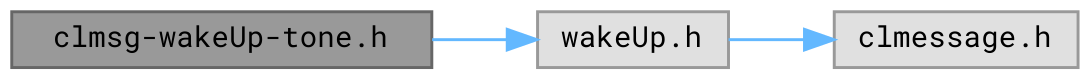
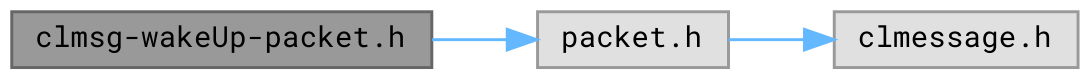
node "clmsg-wakeUp-tone.h": label "clmsg-wakeUp-tone.h" -> "clmsg-wakeUp-packet.h"
node "wakeUp.h": label "wakeUp.h" -> "packet.h"
